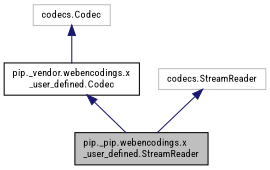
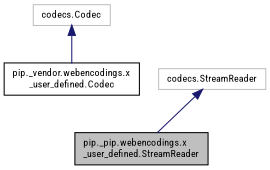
edge "pip._pip.webencodings.x _user_defined.StreamReader" -> "pip._vendor.webencodings.x _user_defined.Codec": removed
